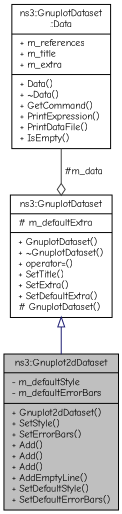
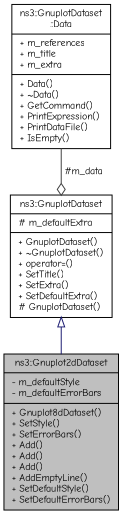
node "ns3::Gnuplot2dDataset": text "+ Gnuplot2dDataset()" -> "+ Gnuplot8dDataset()"
